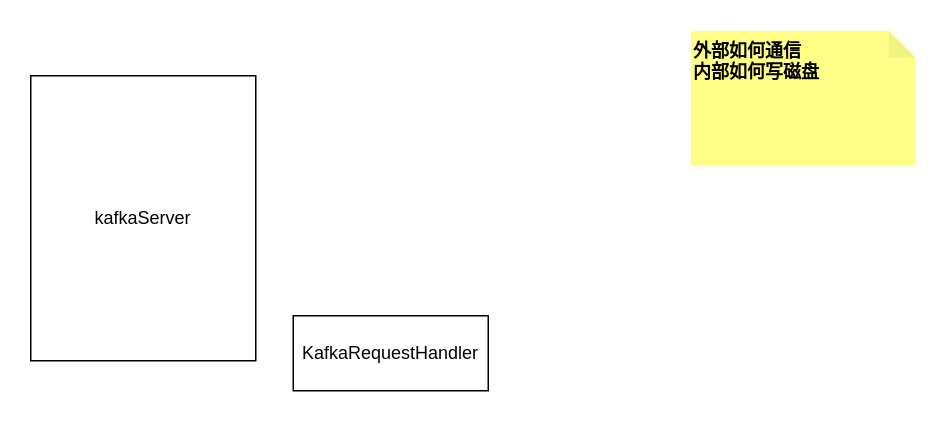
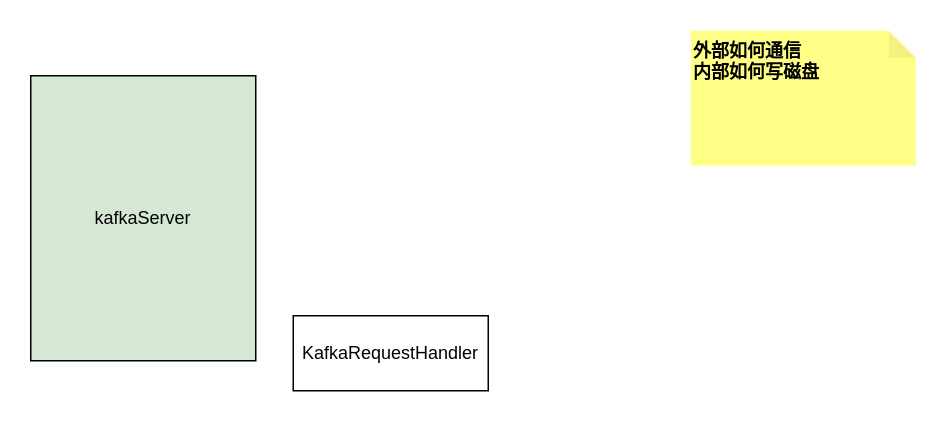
node "kafkaServer": fillcolor #ffffff -> #d5e8d4
